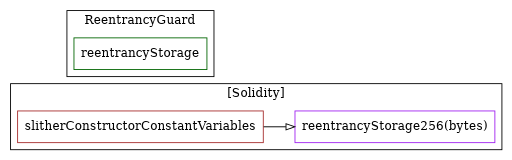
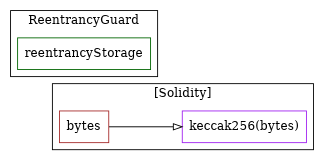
node "slitherConstructorConstantVariables": label "slitherConstructorConstantVariables" -> "bytes"
node "reentrancyStorage256(bytes)": label "reentrancyStorage256(bytes)" -> "keccak256(bytes)"
